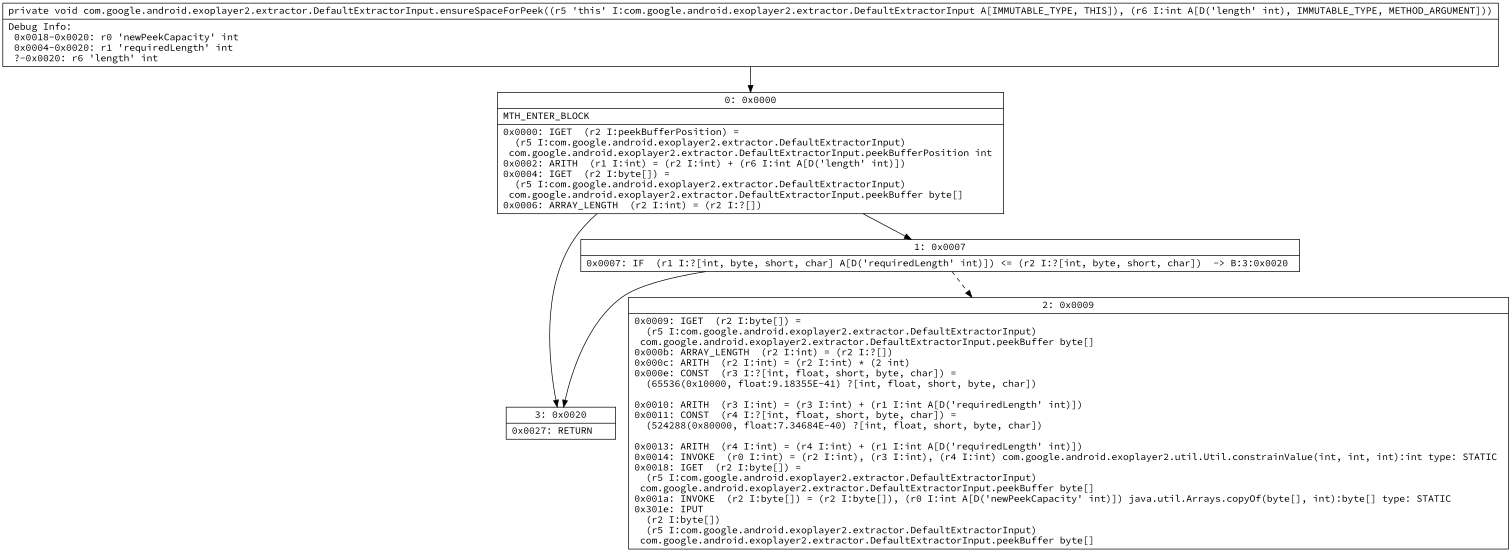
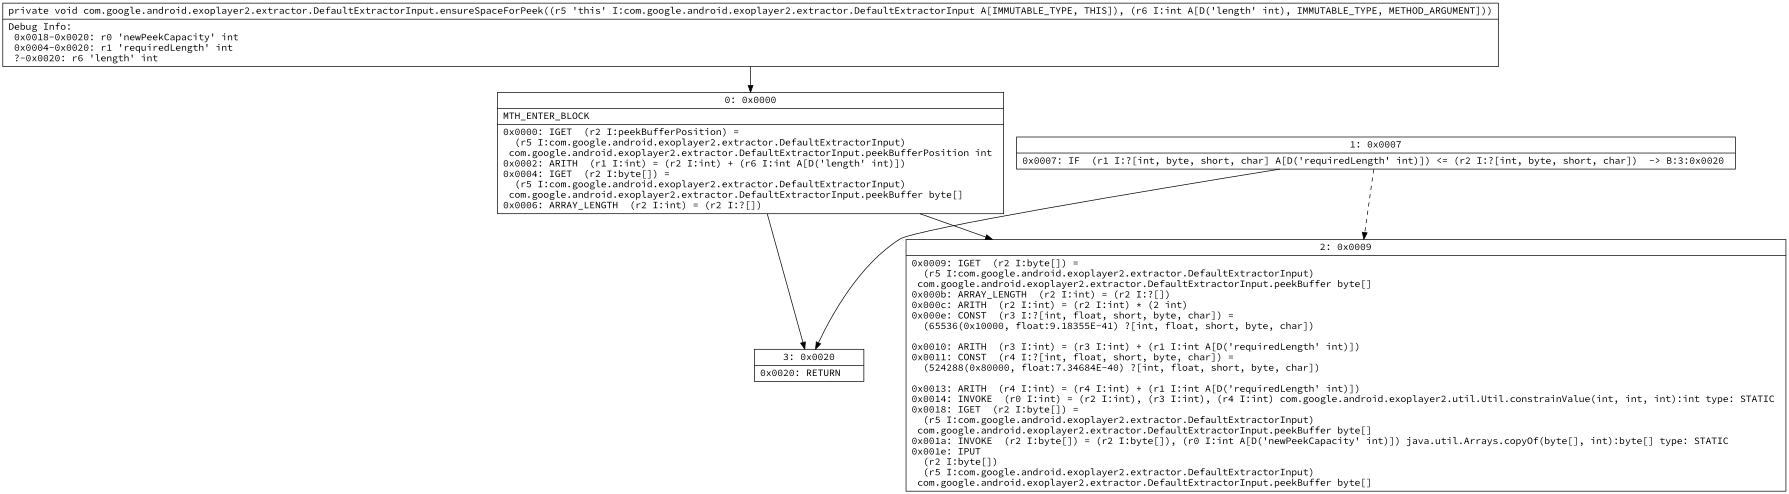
edge "0: 0x0000" -> "1: 0x0007": now "0: 0x0000" -> "2: 0x0009"
node "3: 0x0020": text "0x0027: RETURN" -> "0x0020: RETURN"
node "2: 0x0009": text "0x301e: IPUT" -> "0x001e: IPUT"
